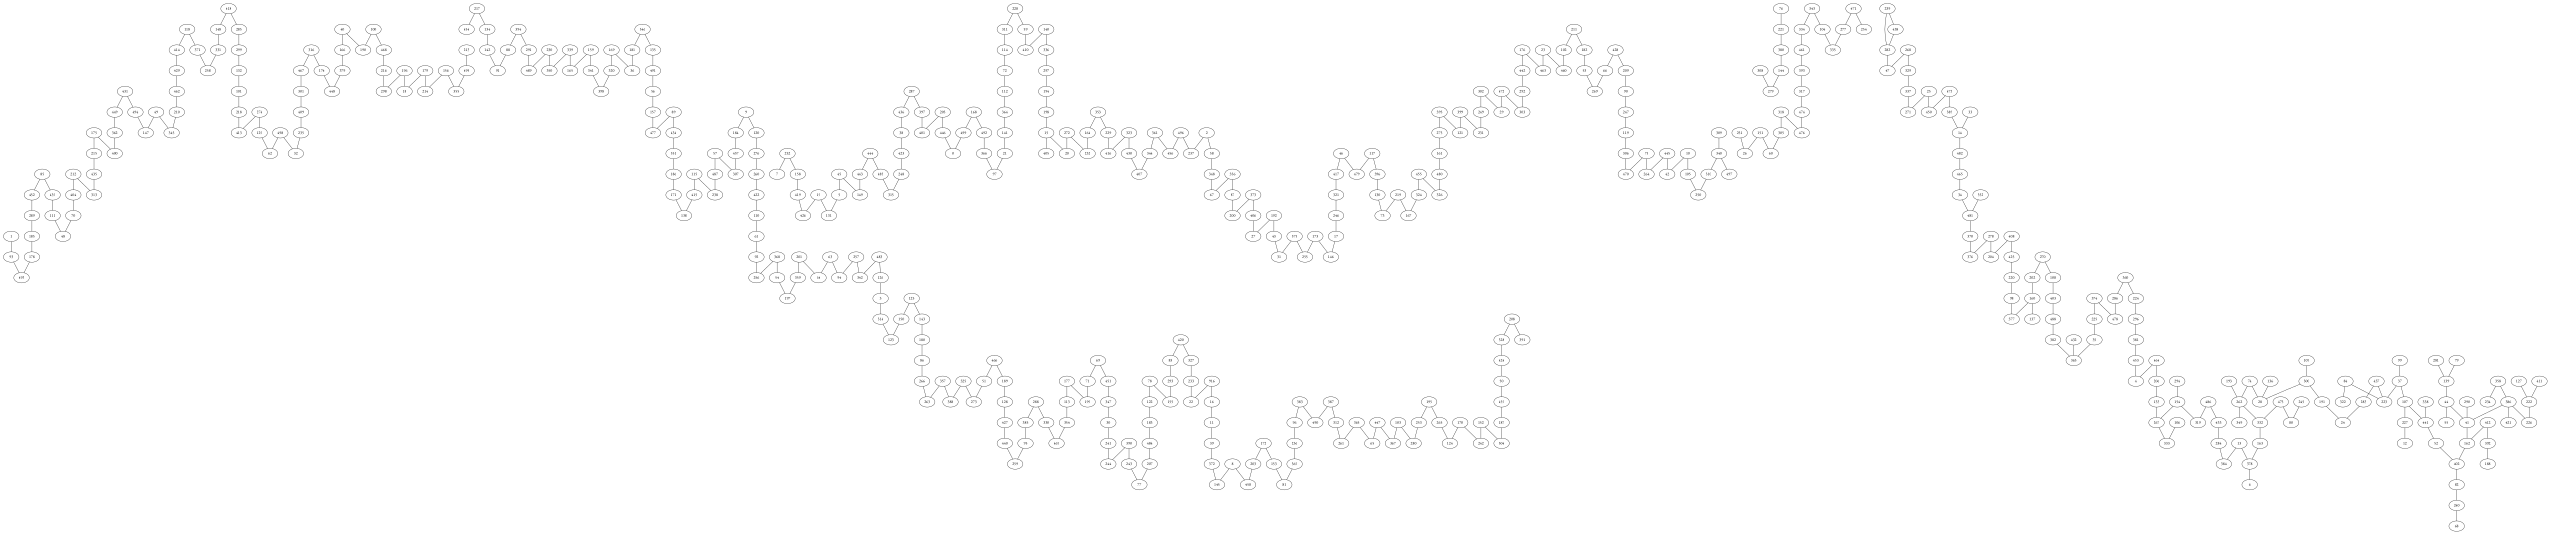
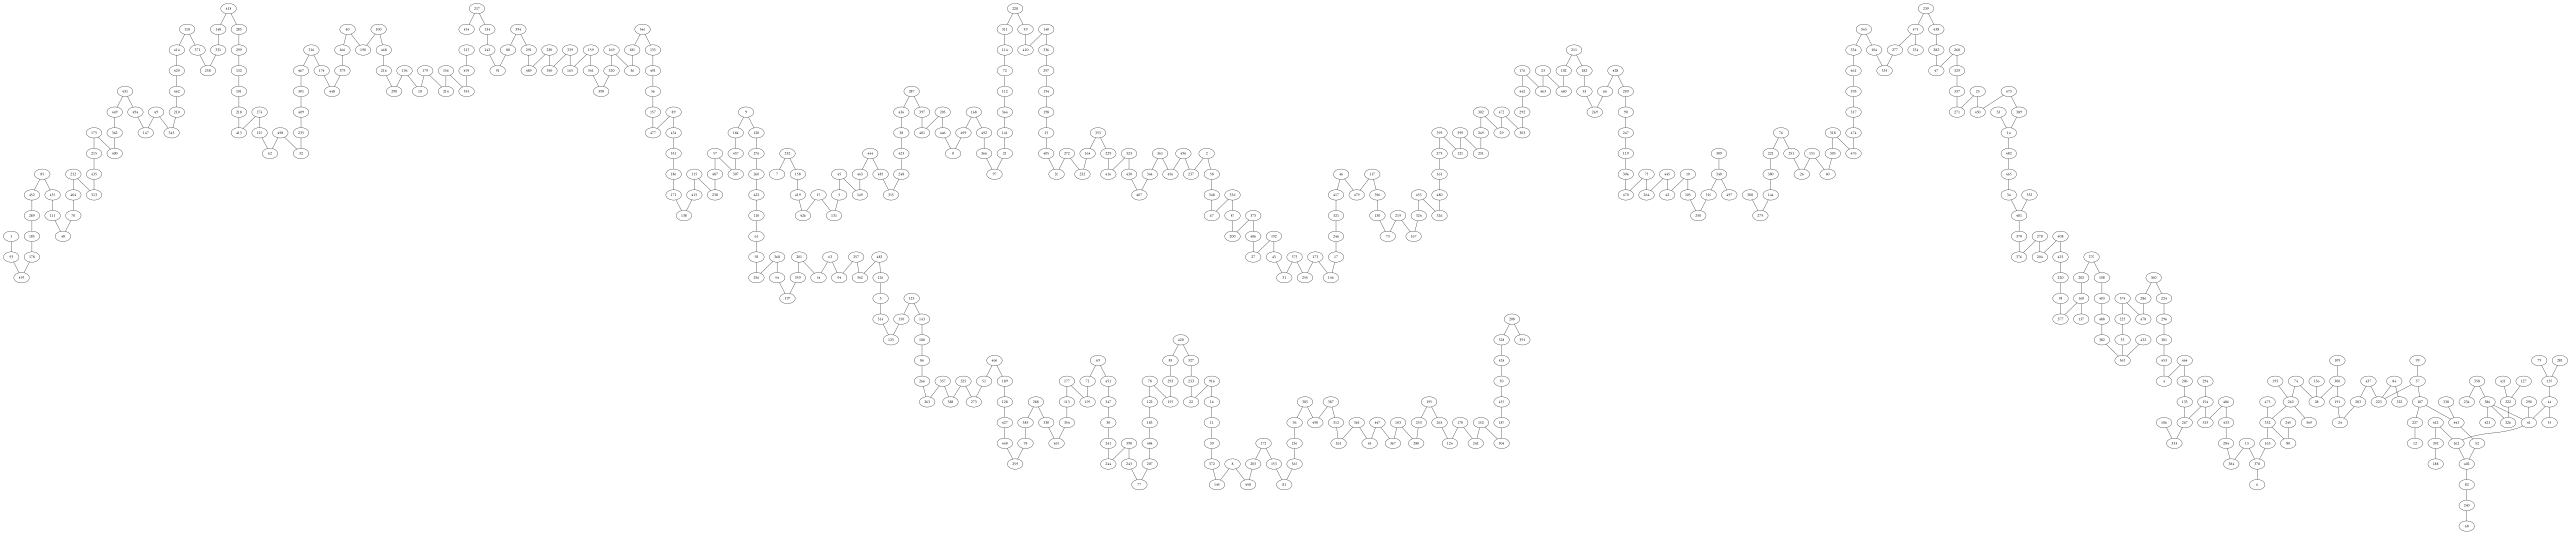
edge "239" -- "282": now "239" -- "471"
edge "15" -- "20": now "405" -- "20"
edge "76" -- "251": added
edge "475" -- "80": now "332" -- "80"
